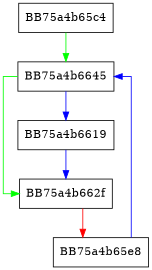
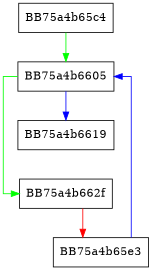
node "BB75a4b6645": label "BB75a4b6645" -> "BB75a4b6605"
edge "BB75a4b6619" -> "BB75a4b662f": removed
node "BB75a4b65e8": label "BB75a4b65e8" -> "BB75a4b65e3"
